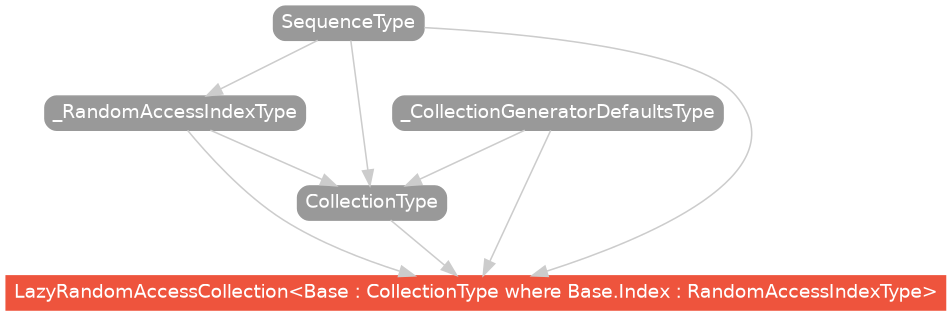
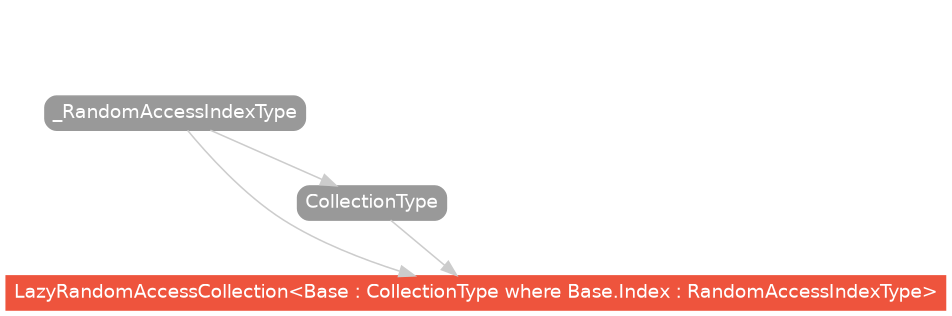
node "SequenceType": removed
node "_CollectionGeneratorDefaultsType": removed
